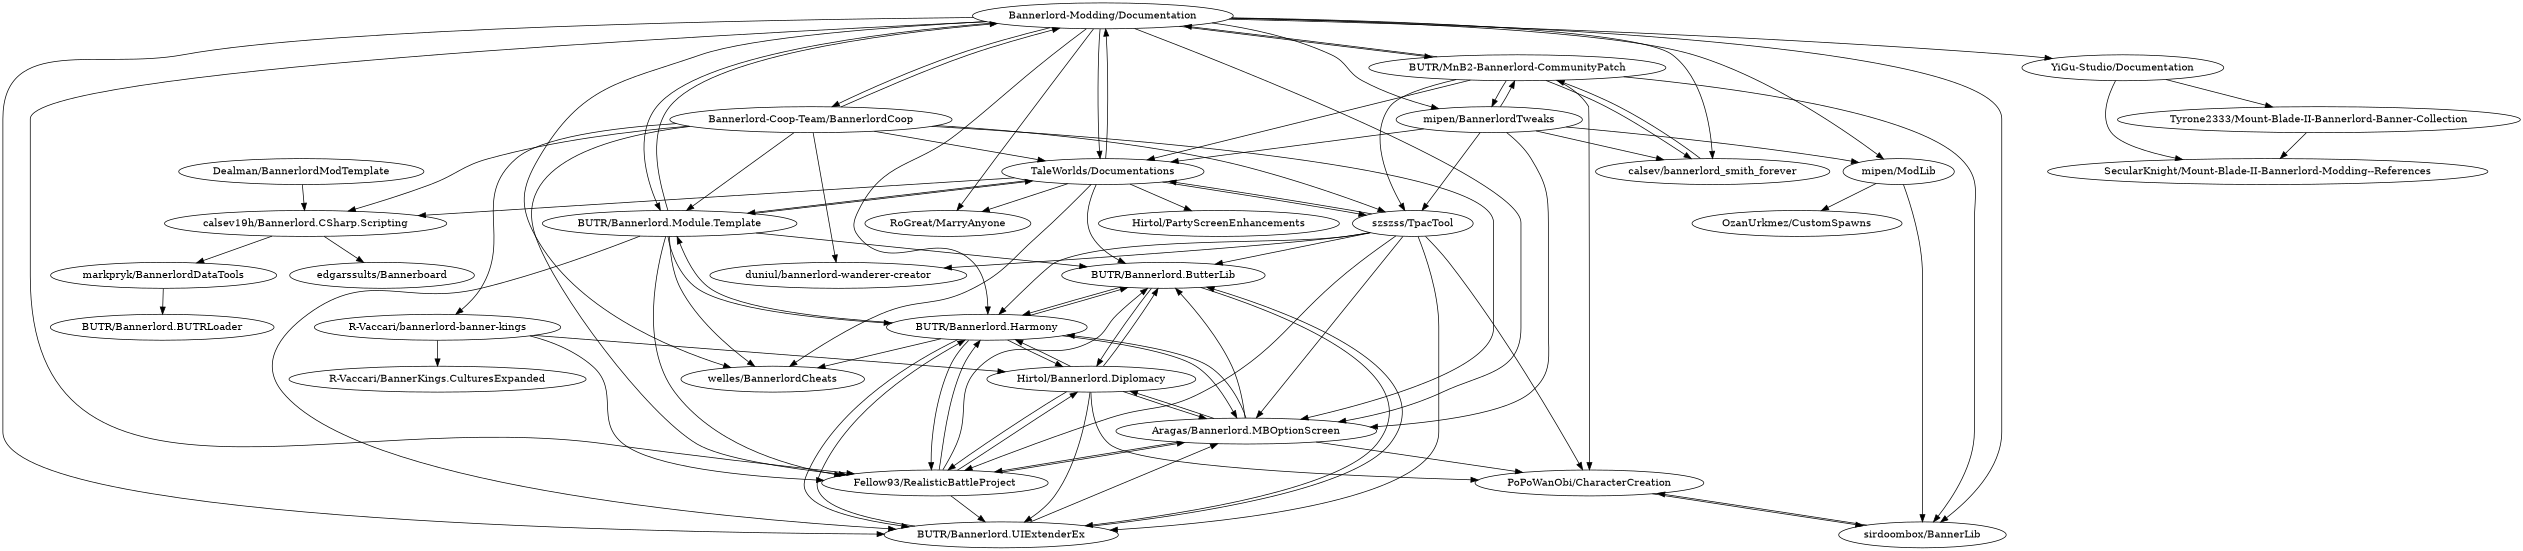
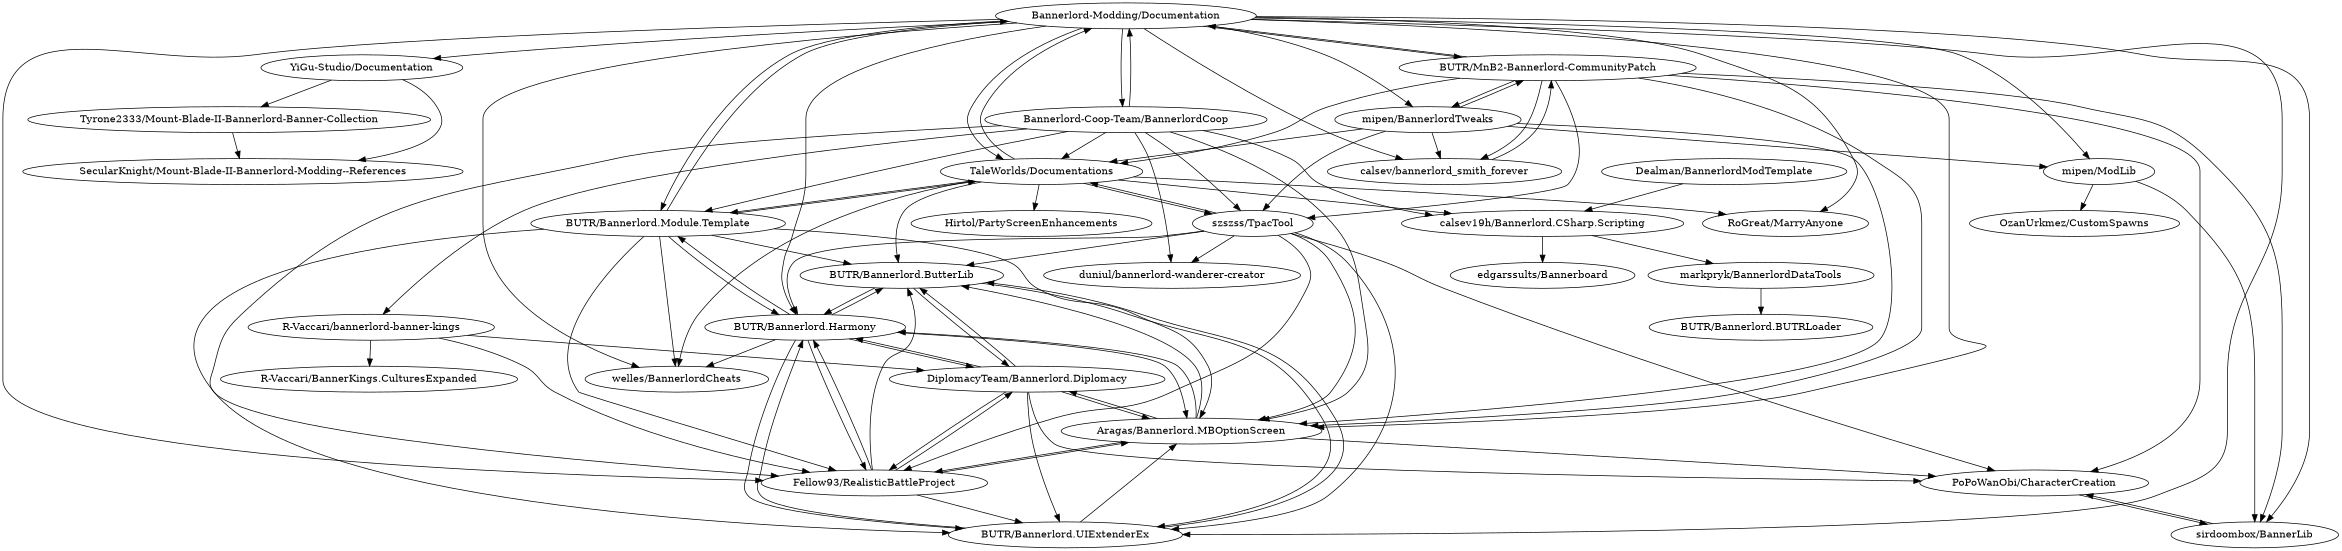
edge "BUTR/Bannerlord.Module.Template" -> "Aragas/Bannerlord.MBOptionScreen": added
edge "BUTR/MnB2-Bannerlord-CommunityPatch" -> "Aragas/Bannerlord.MBOptionScreen": added
node "Hirtol/Bannerlord.Diplomacy": label "Hirtol/Bannerlord.Diplomacy" -> "DiplomacyTeam/Bannerlord.Diplomacy"
